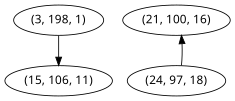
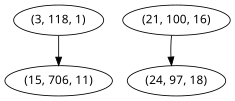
node "(3, 198, 1)": label "(3, 198, 1)" -> "(3, 118, 1)"
edge "(24, 97, 18)" -> "(21, 100, 16)": reversed
node "(15, 106, 11)": label "(15, 106, 11)" -> "(15, 706, 11)"
